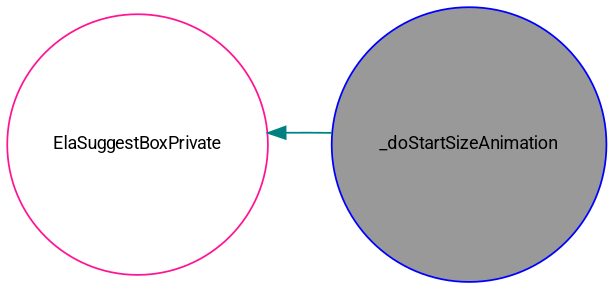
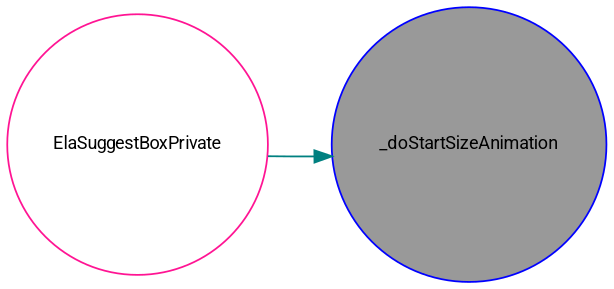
edge "_doStartSizeAnimation" -> "ElaSuggestBoxPrivate": reversed
